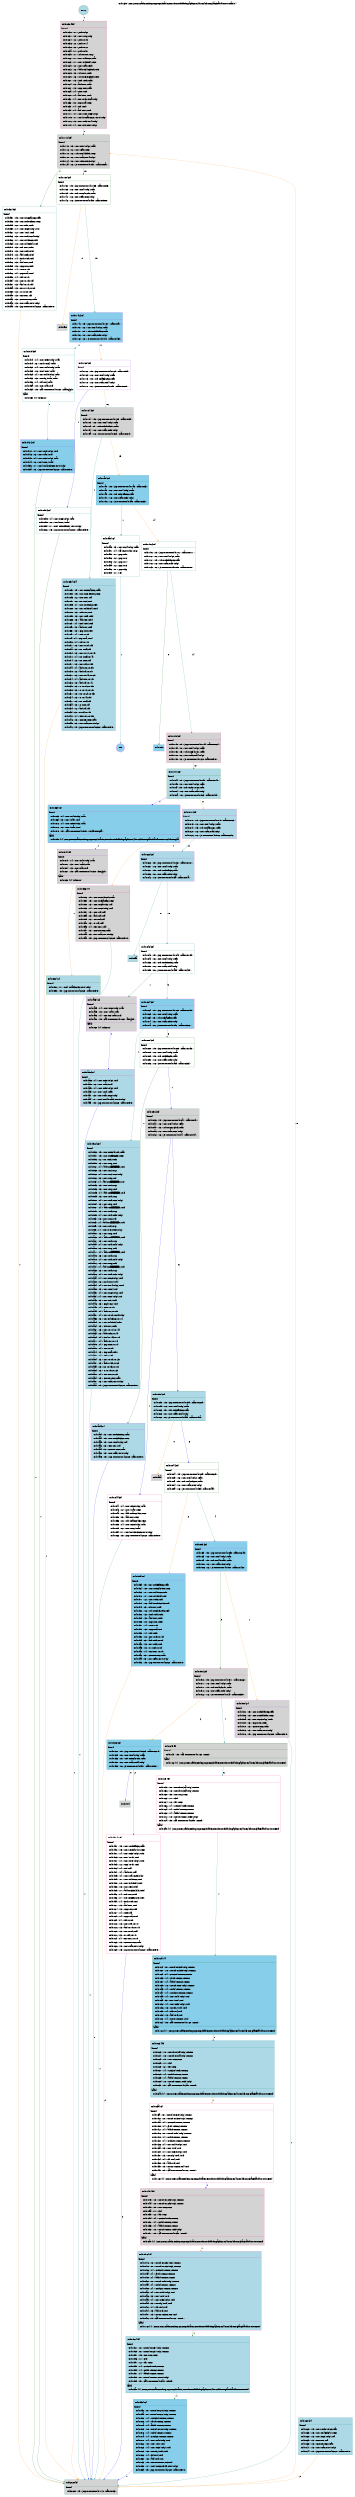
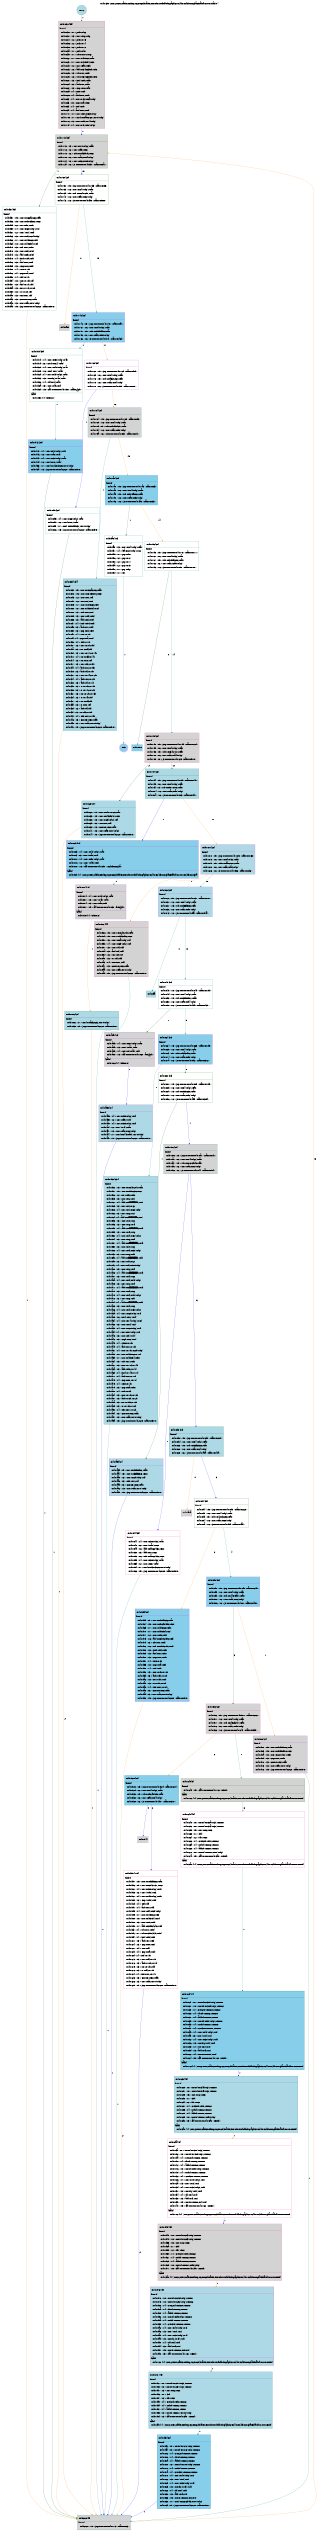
edge "0x4017d8 [28]" -> "0x401c2e [27]": added, label "2"
